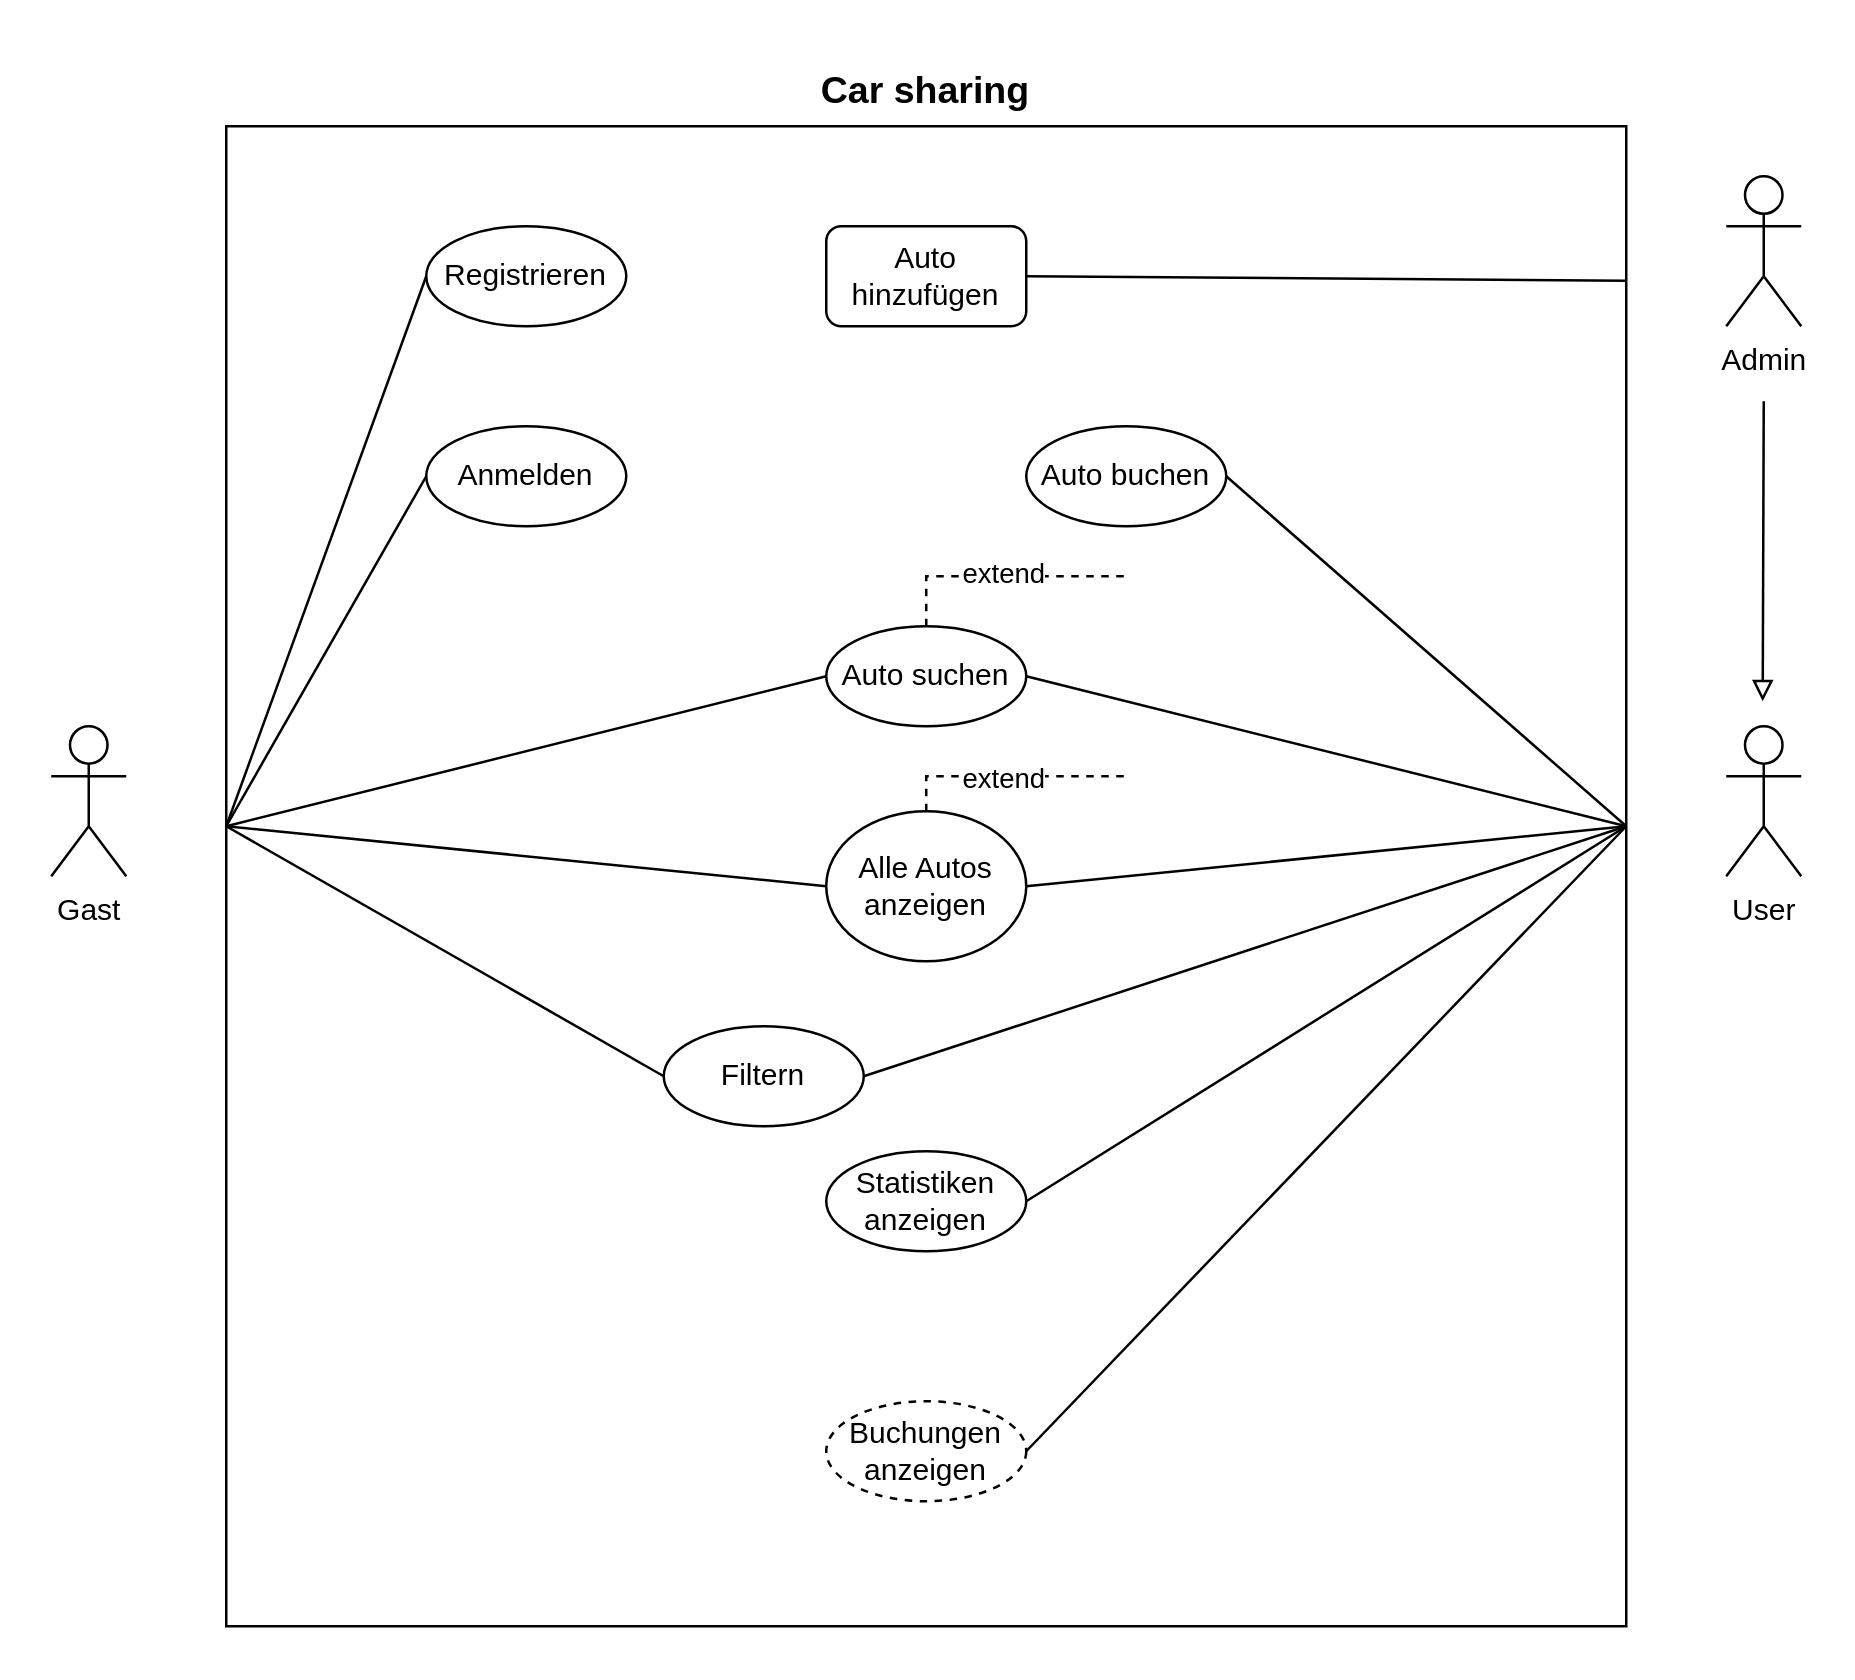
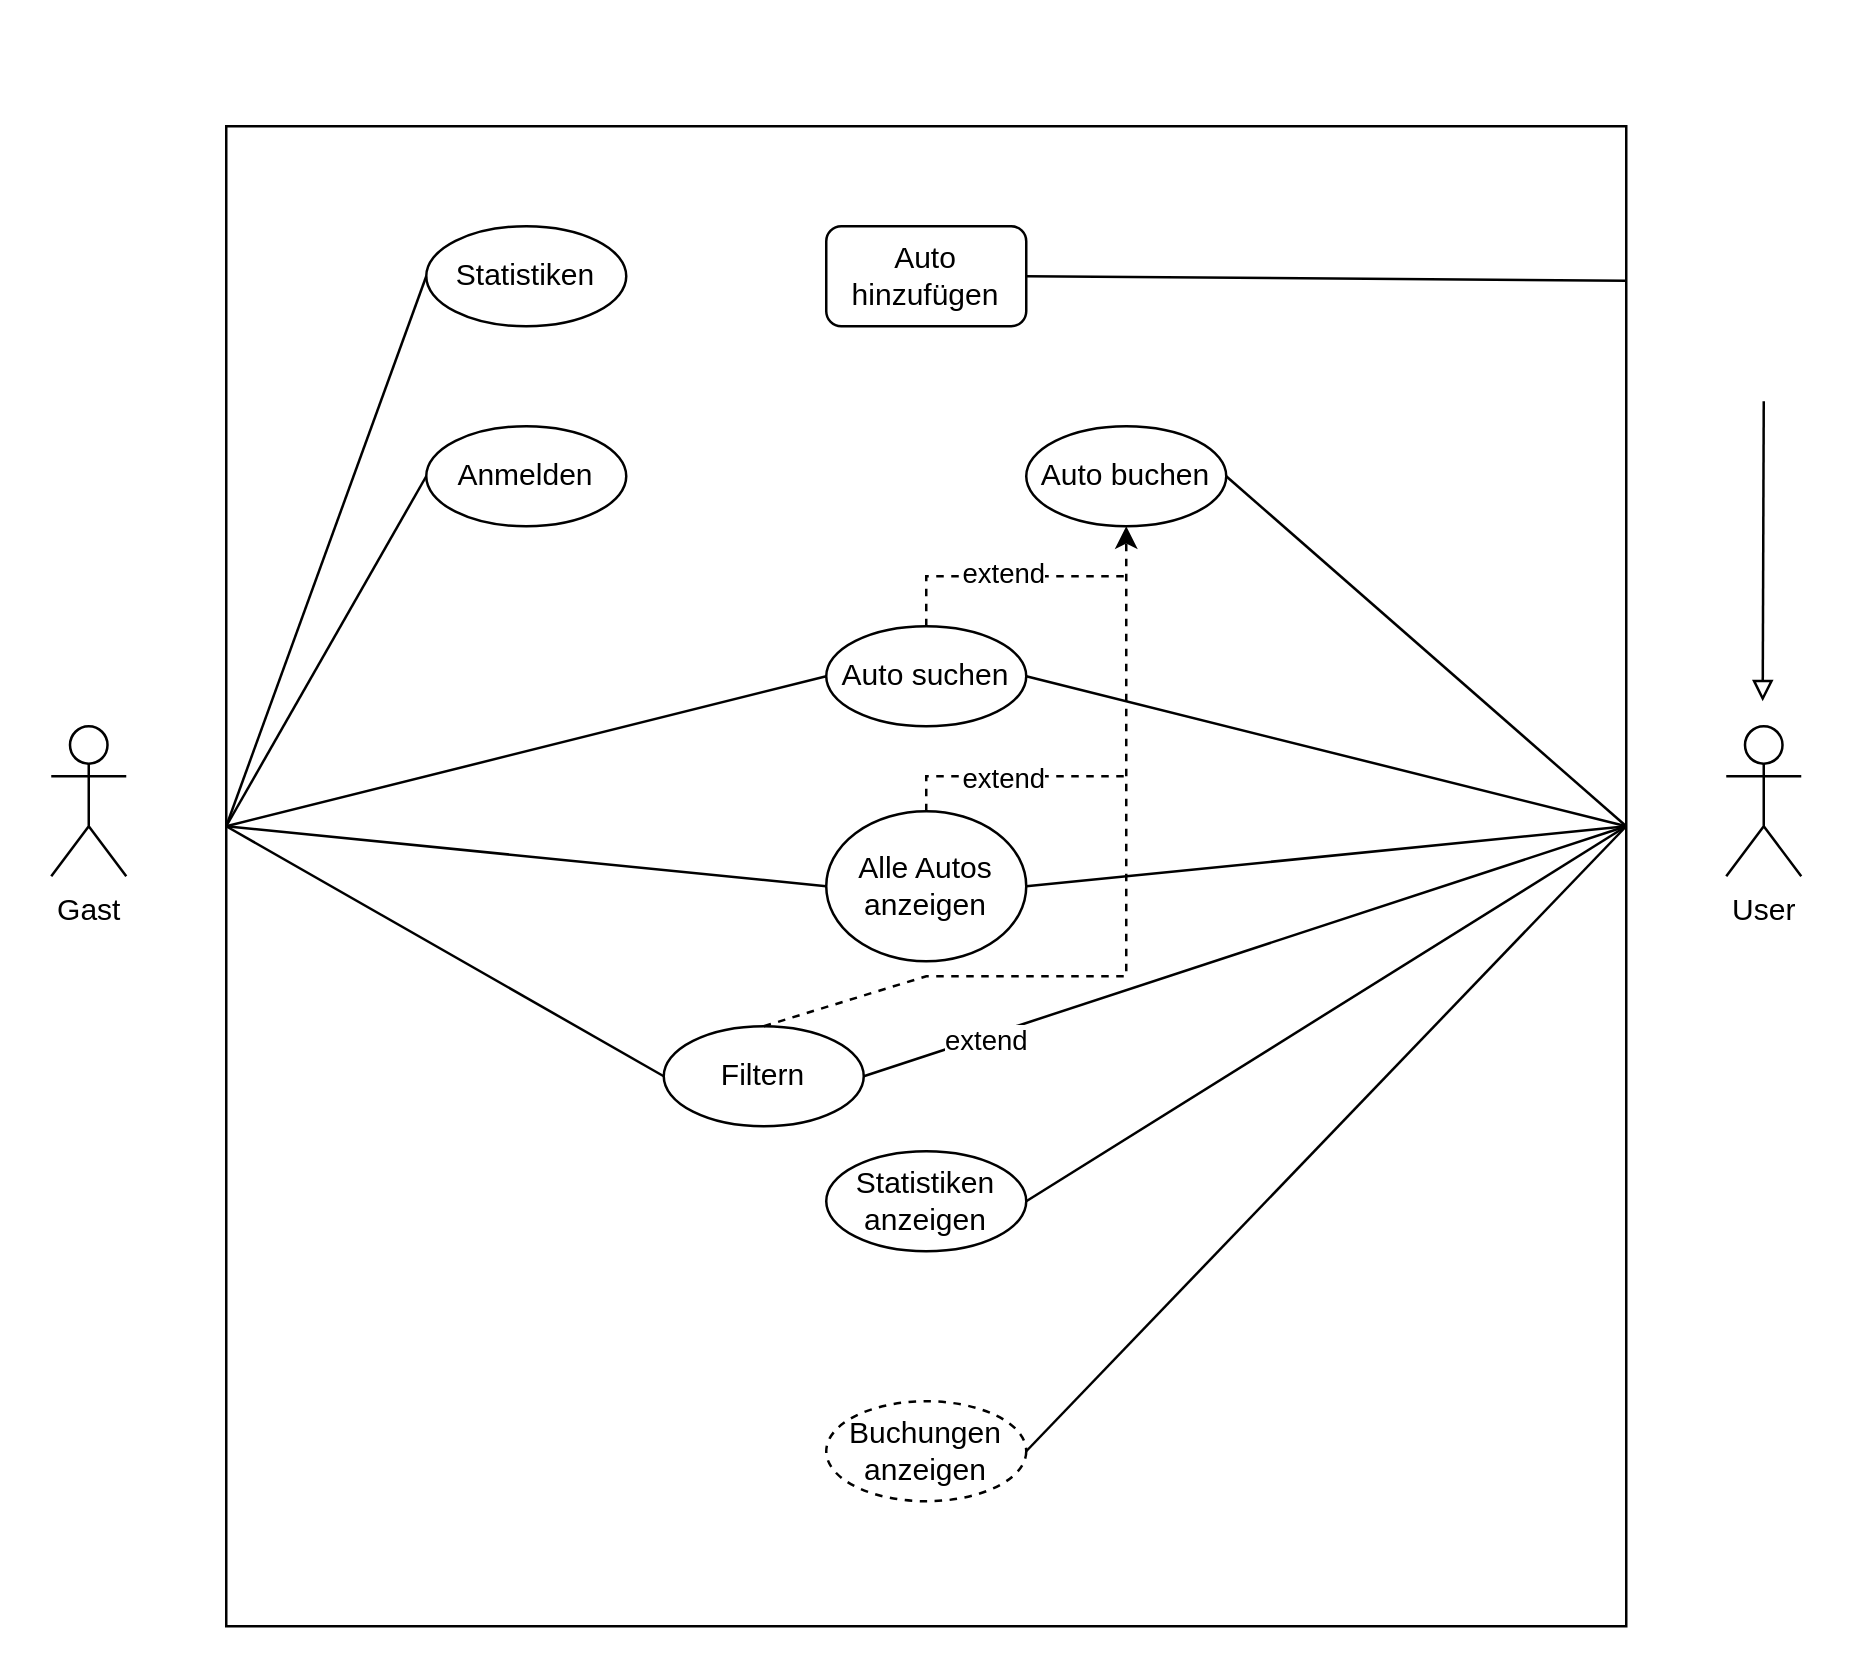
node "Car sharing": removed
node "Admin": removed
node "Registrieren": label "Registrieren" -> "Statistiken"
edge "Filtern" -> "Auto buchen": added, label "extend"
